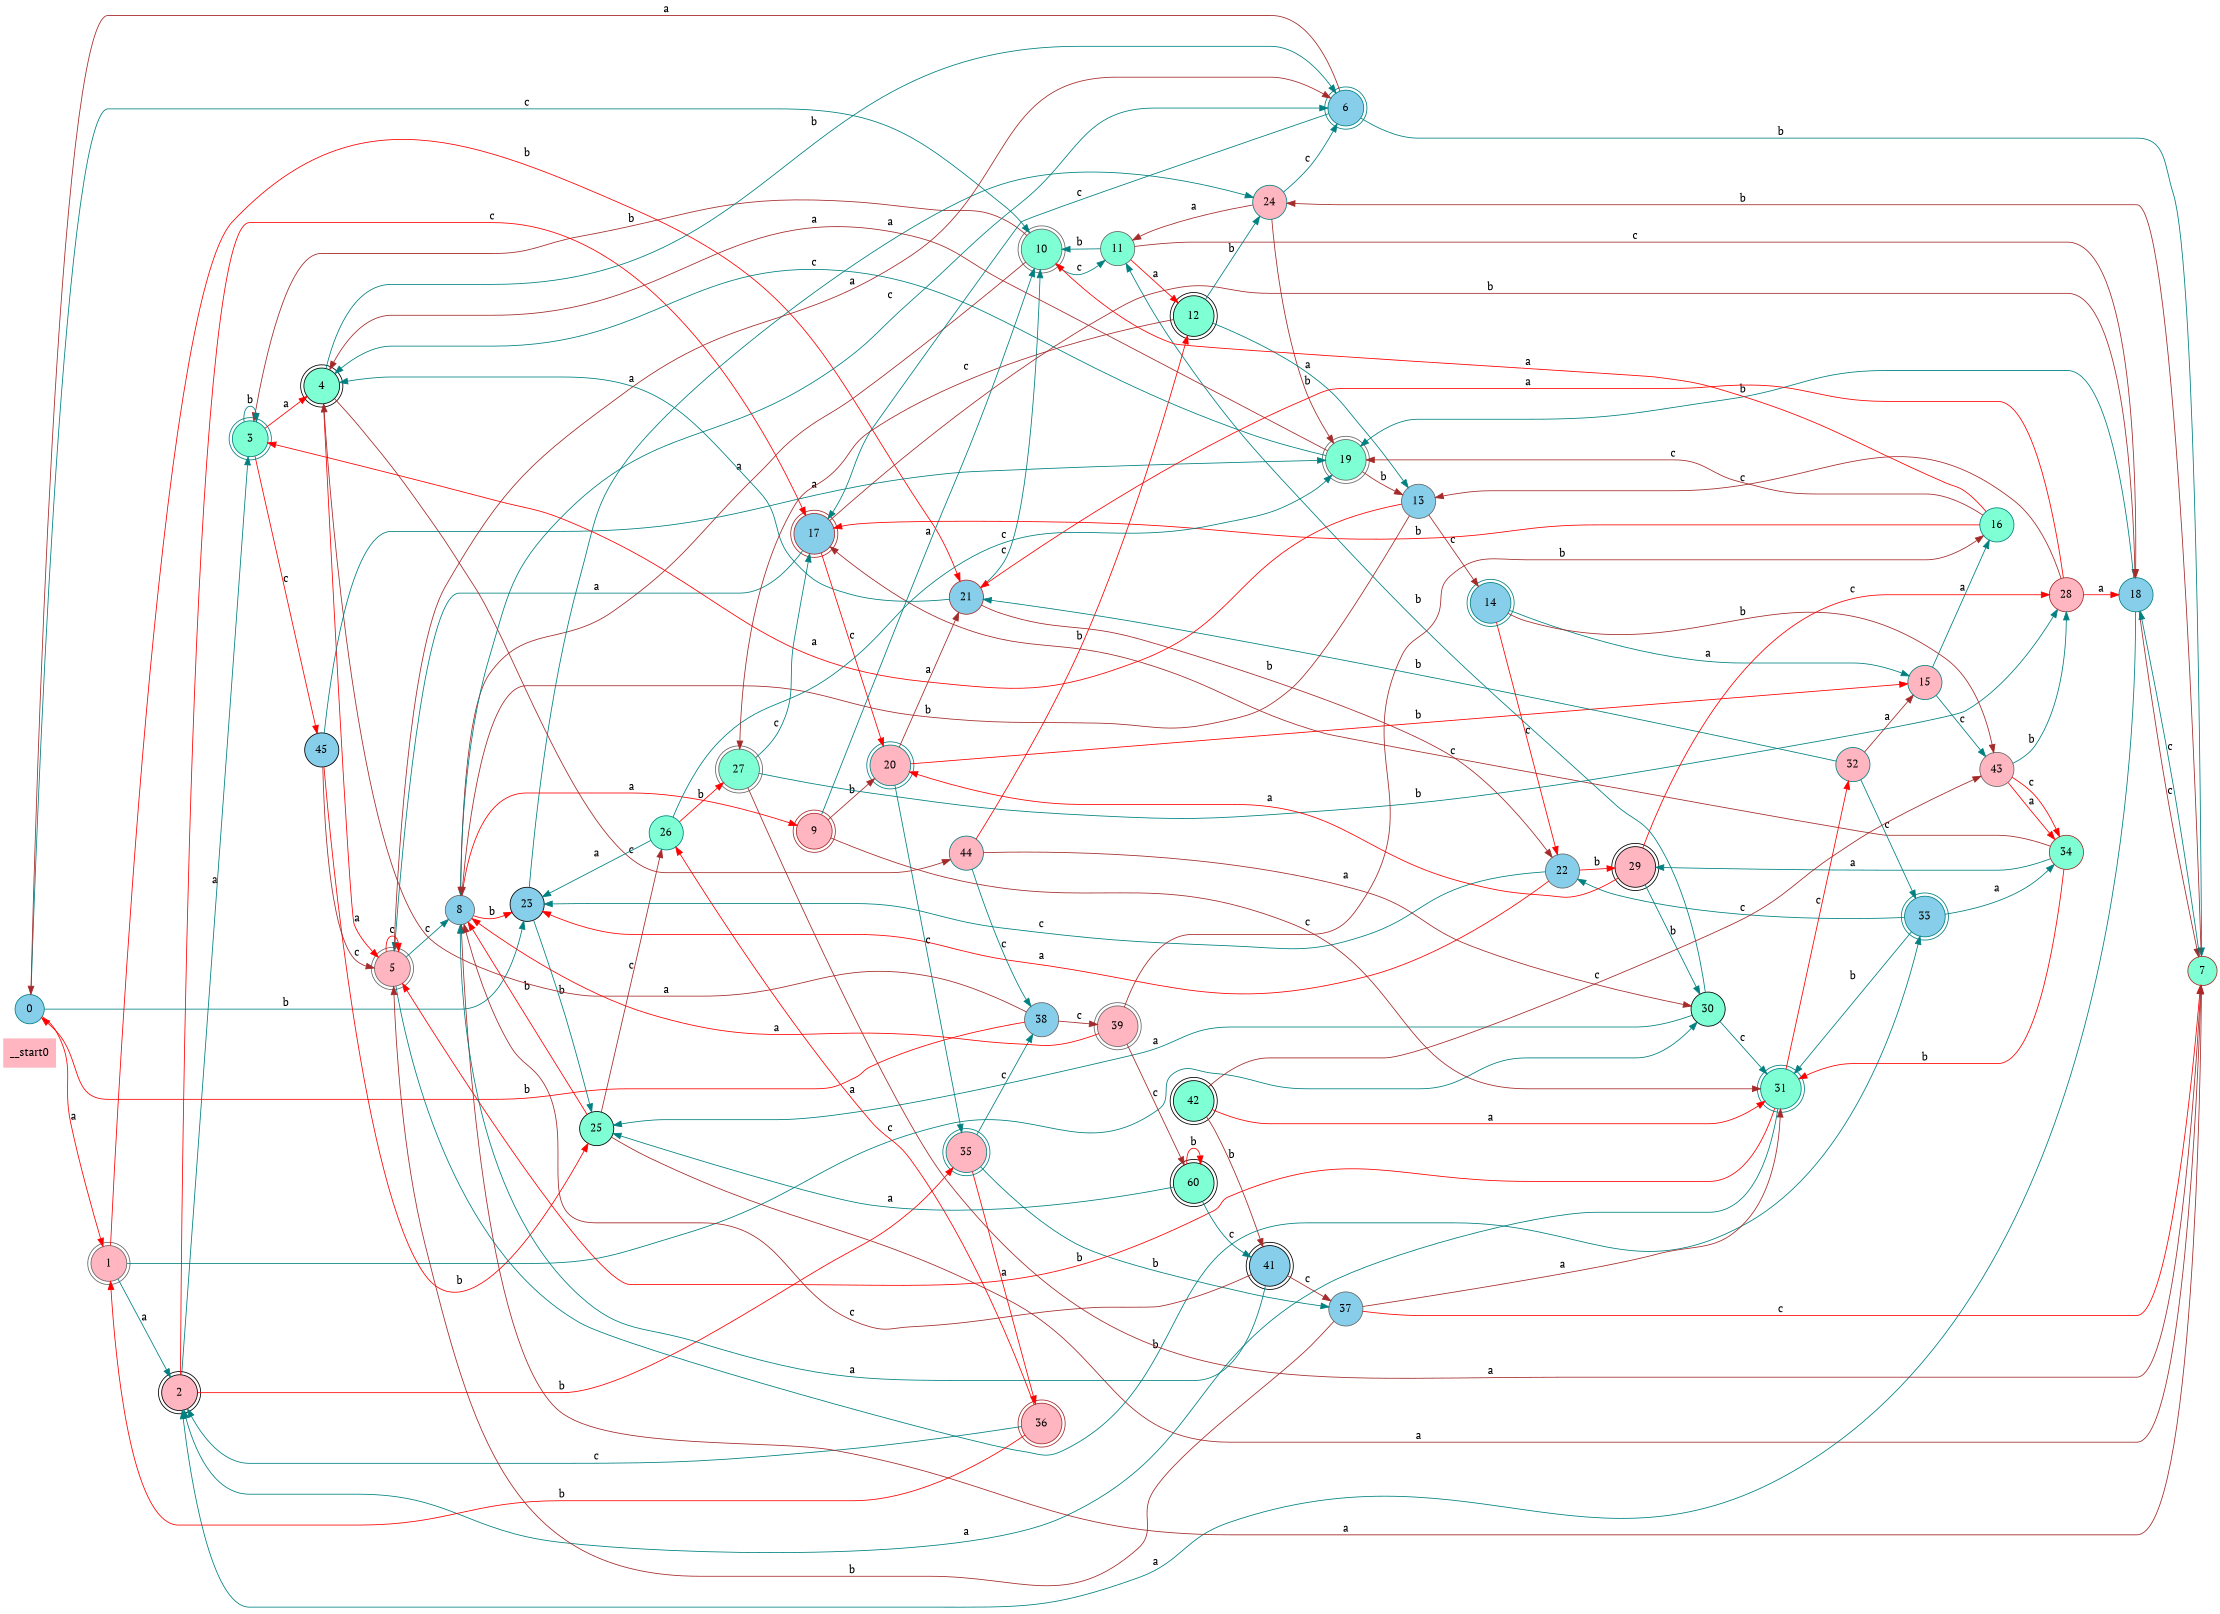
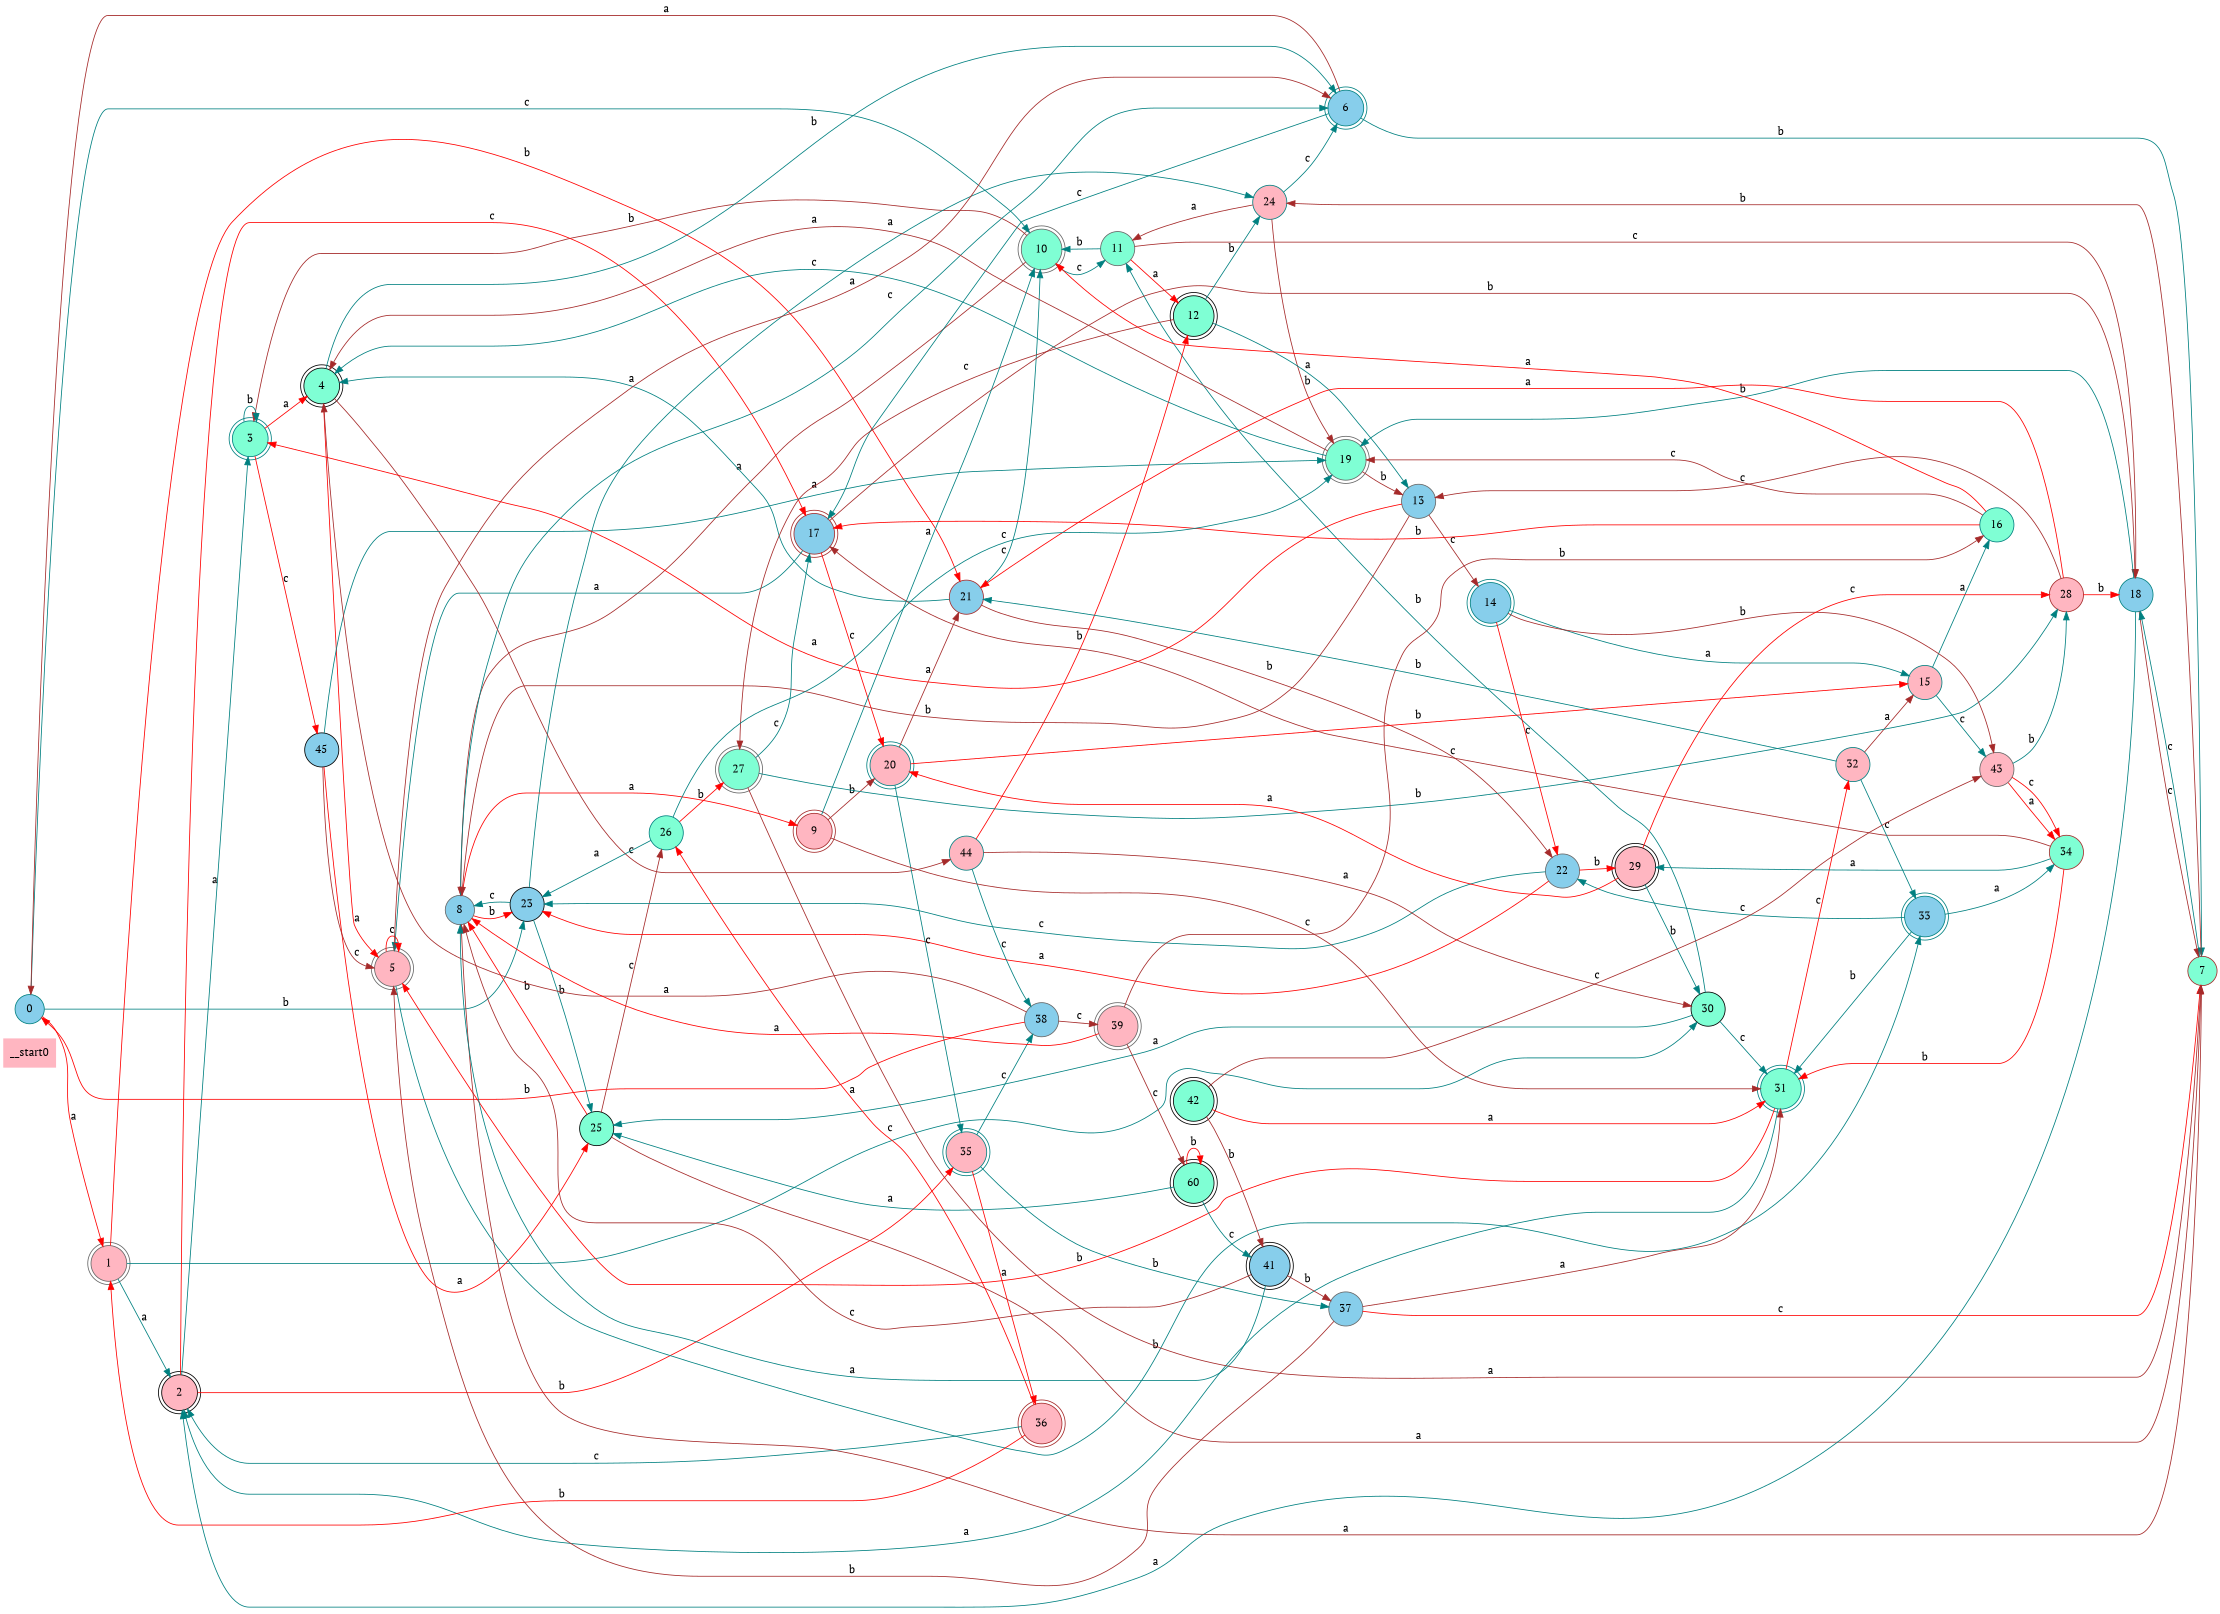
edge "28" -> "18": label "a" -> "b"
edge "5" -> "8": now "23" -> "8"
edge "41" -> "37": label "c" -> "b"
edge "45" -> "25": label "b" -> "a"
